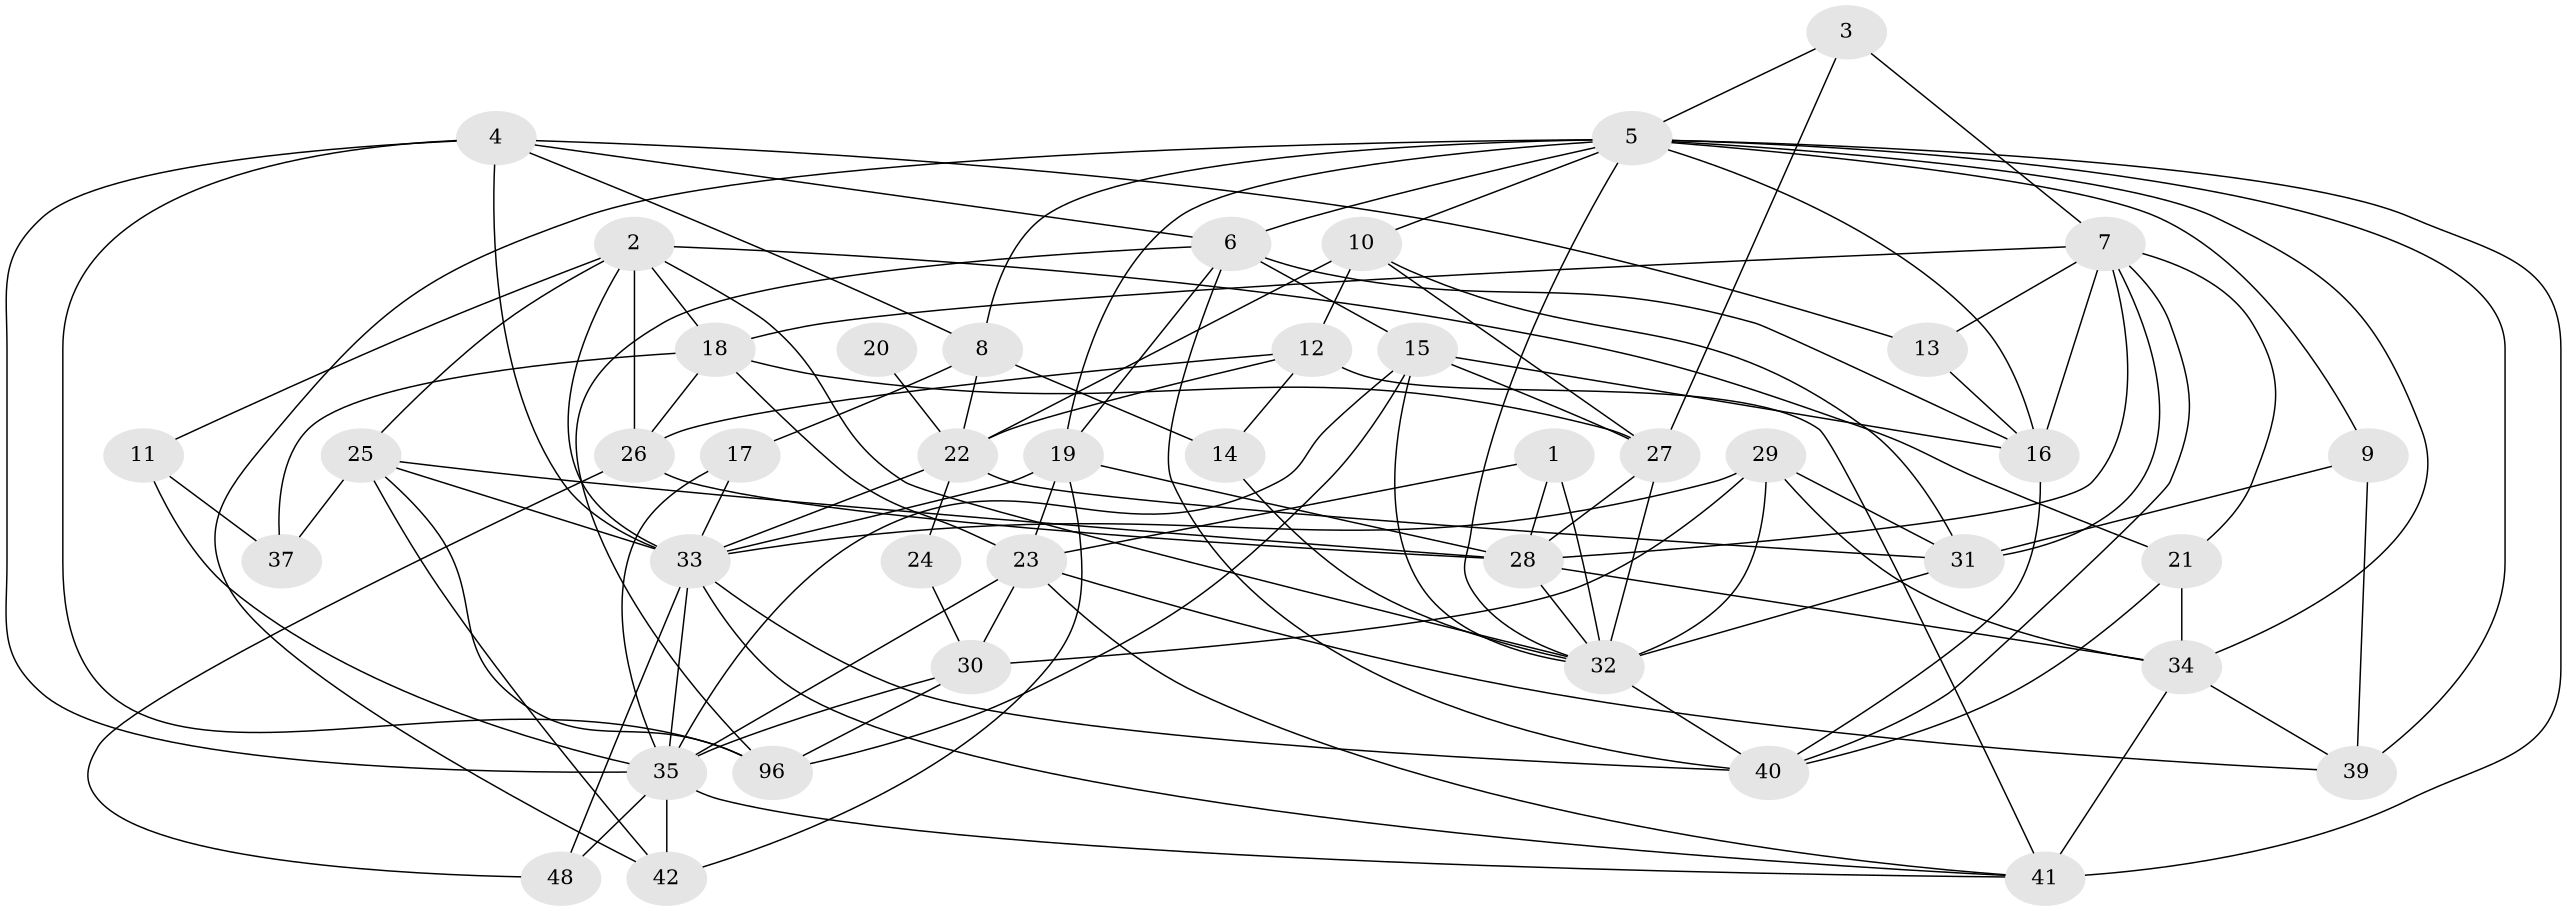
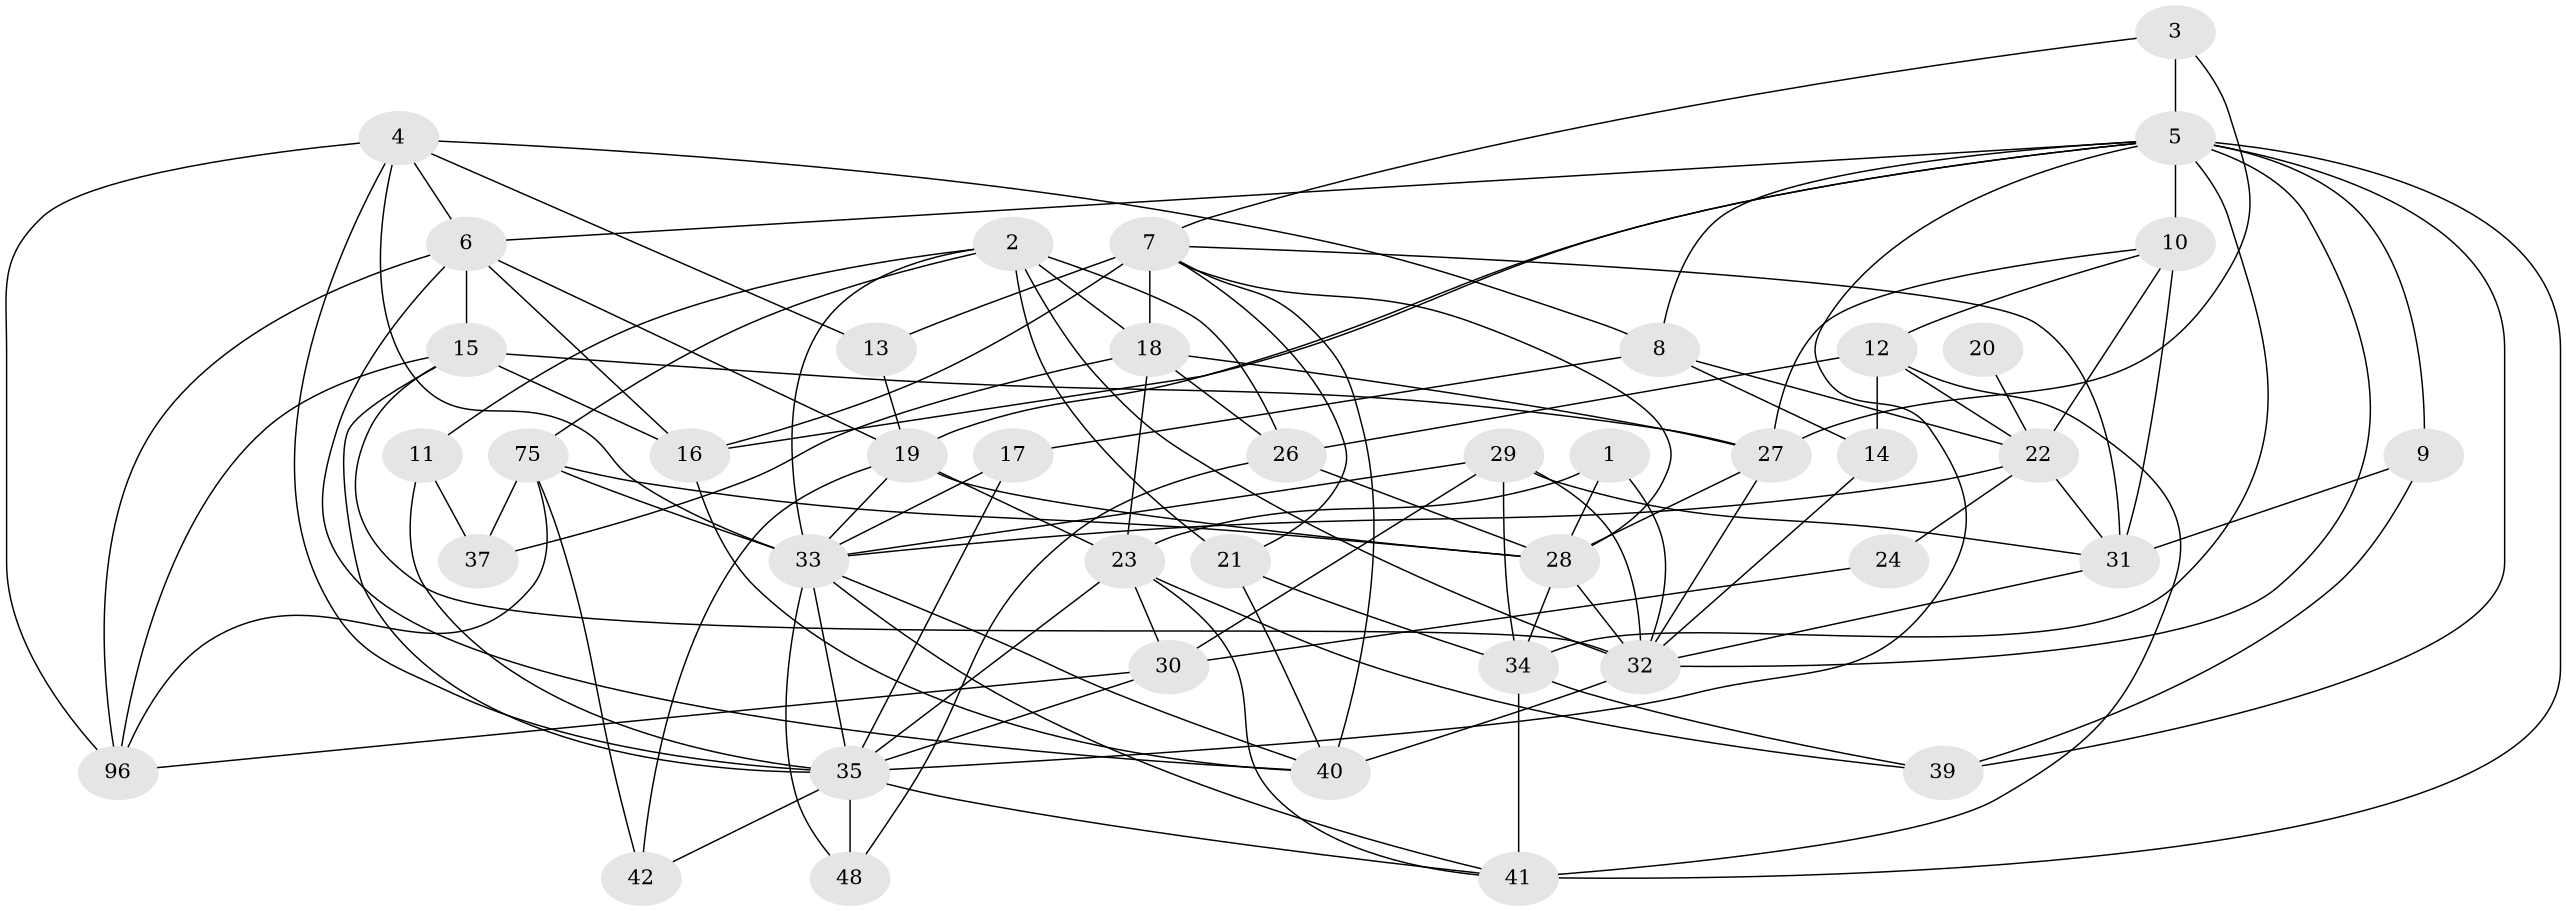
edge "5" -- "42": now "5" -- "35"
edge "13" -- "16": now "13" -- "19"
node "25": label "25" -> "75"
